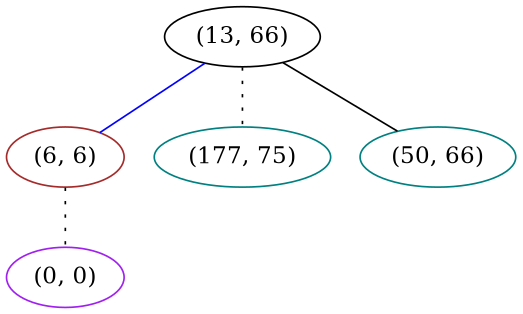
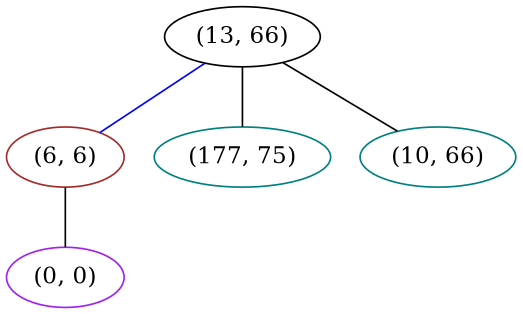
edge "(13, 66)" -- "(177, 75)": style dotted -> solid
node "(50, 66)": label "(50, 66)" -> "(10, 66)"
edge "(6, 6)" -- "(0, 0)": style dotted -> solid
